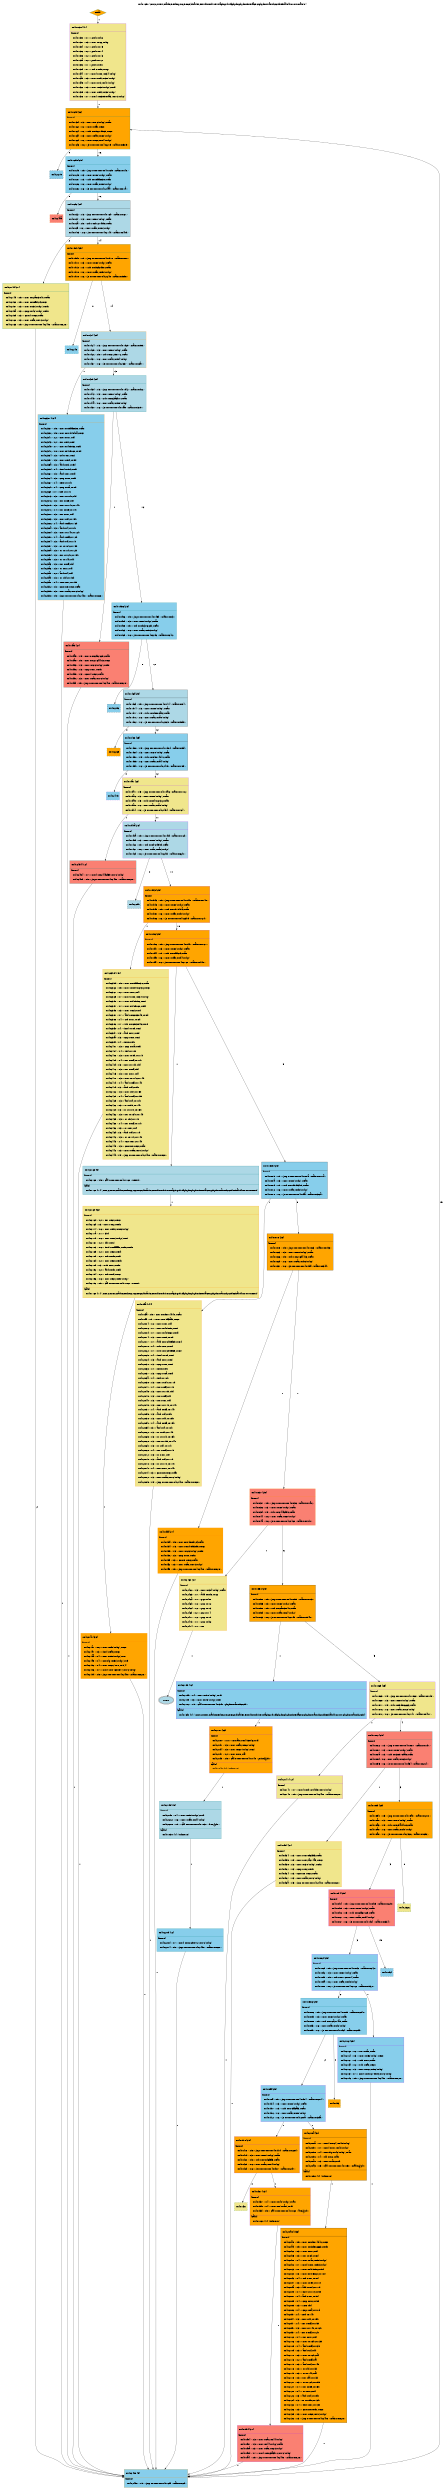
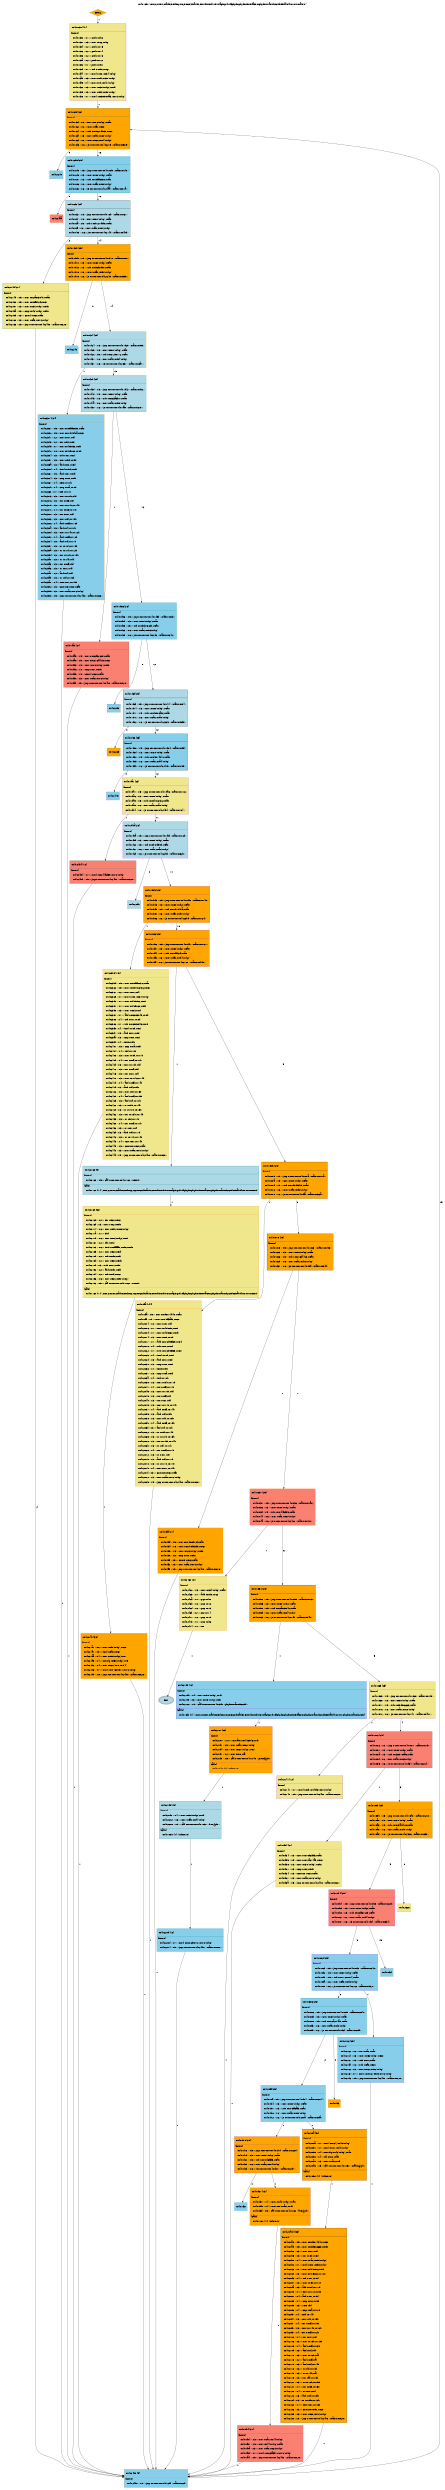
node "Final": label "Final" -> "Entry"
node "0x401e05 [25]": fillcolor skyblue -> orange
node "Users": label "Users" -> "Exit"
node "0x401f31": fillcolor khaki -> skyblue
